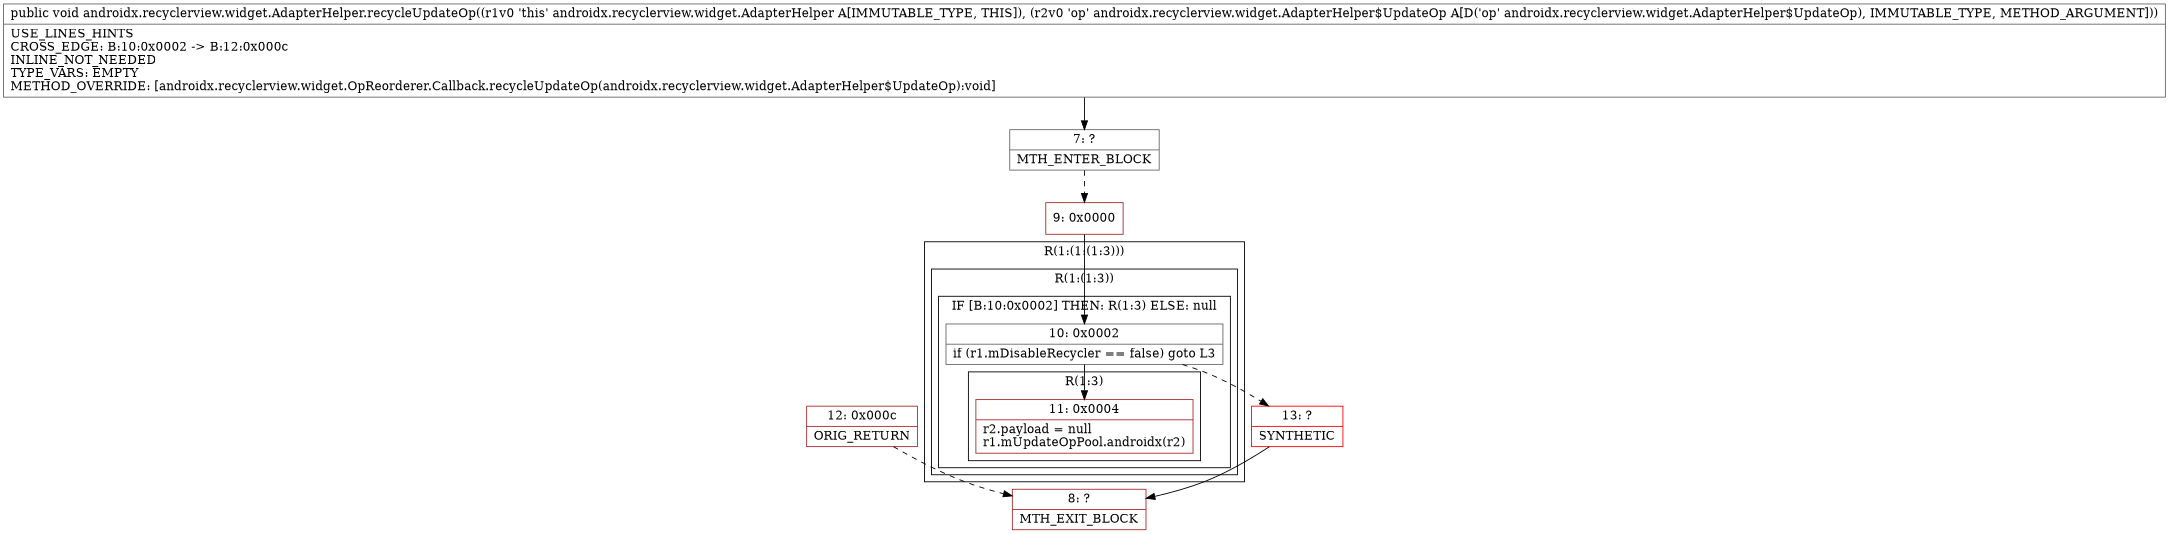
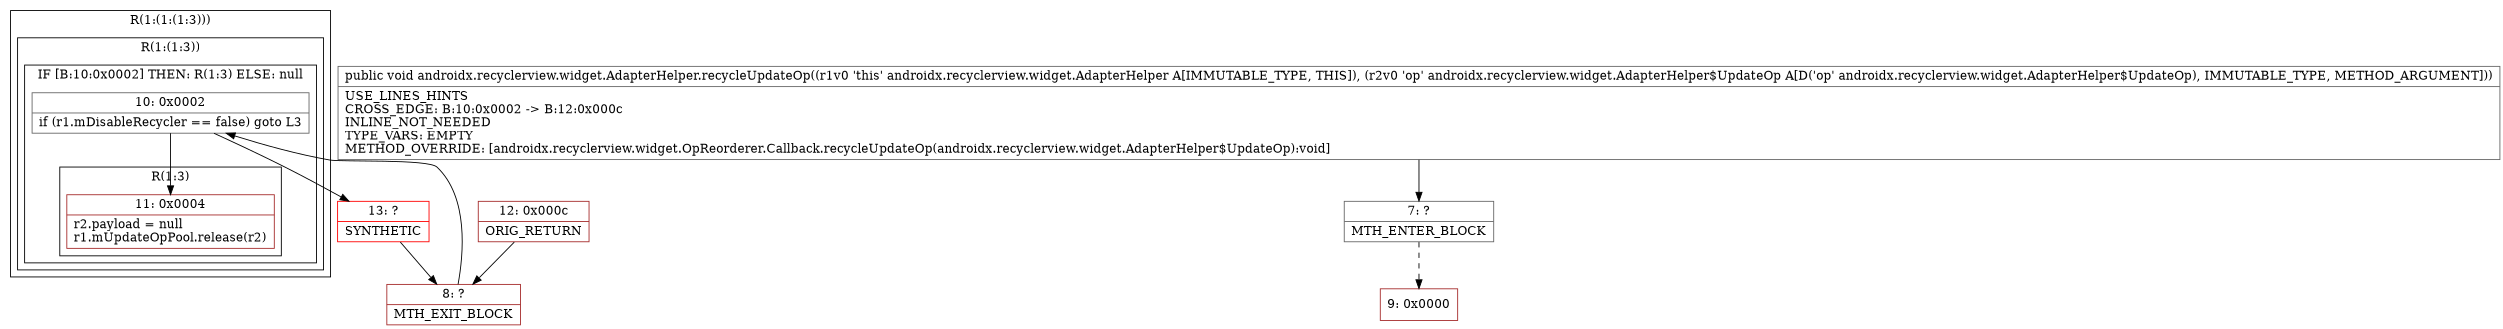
edge "9: 0x0000" -> "10: 0x0002": now "8: ?" -> "10: 0x0002"
edge "10: 0x0002" -> "13: ?": style dashed -> solid
node "11: 0x0004": text "r1.mUpdateOpPool.androidx(r2)" -> "r1.mUpdateOpPool.release(r2)"
edge "12: 0x000c" -> "8: ?": style dashed -> solid
